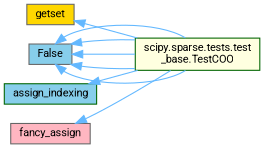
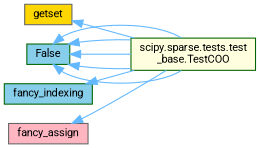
node "False": color gray40 -> darkgreen
node "assign_indexing": label "assign_indexing" -> "fancy_indexing"
